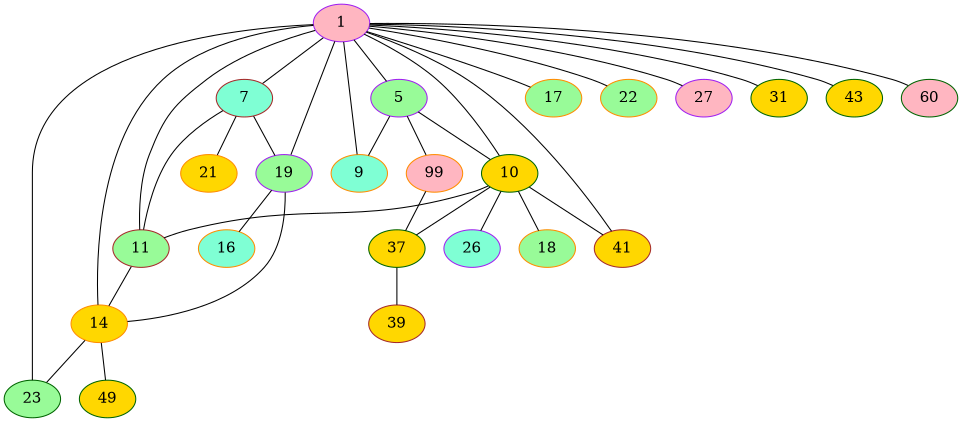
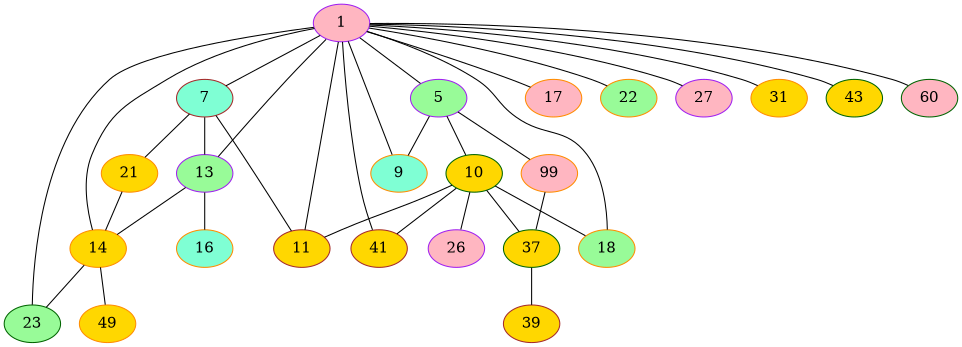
edge "1" -- "10": now "1" -- "18"
node "17": fillcolor palegreen -> lightpink
node "31": color darkgreen -> darkorange
node "19": label "19" -> "13"
node "11": fillcolor palegreen -> gold
node "26": fillcolor aquamarine -> lightpink
edge "11" -- "14": now "21" -- "14"
node "49": color darkgreen -> darkorange
